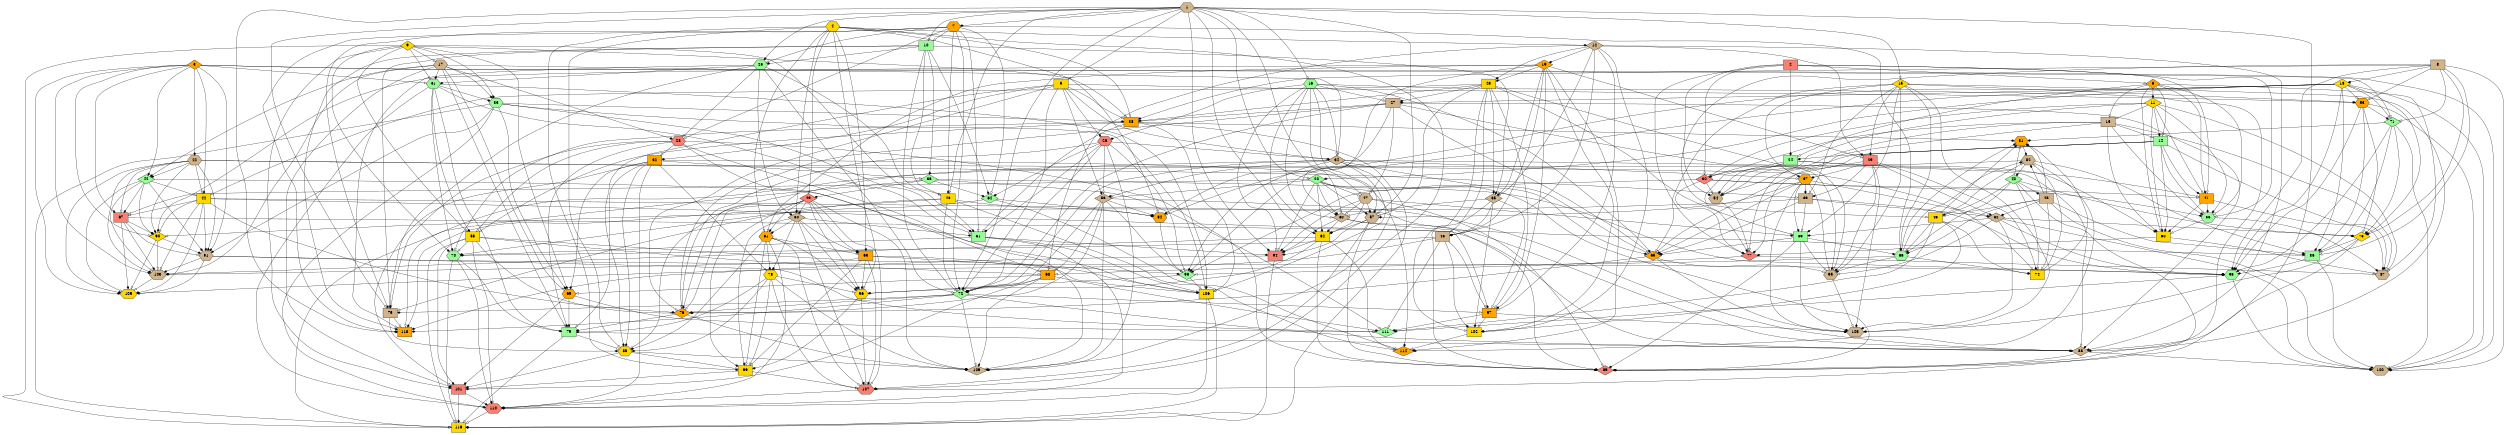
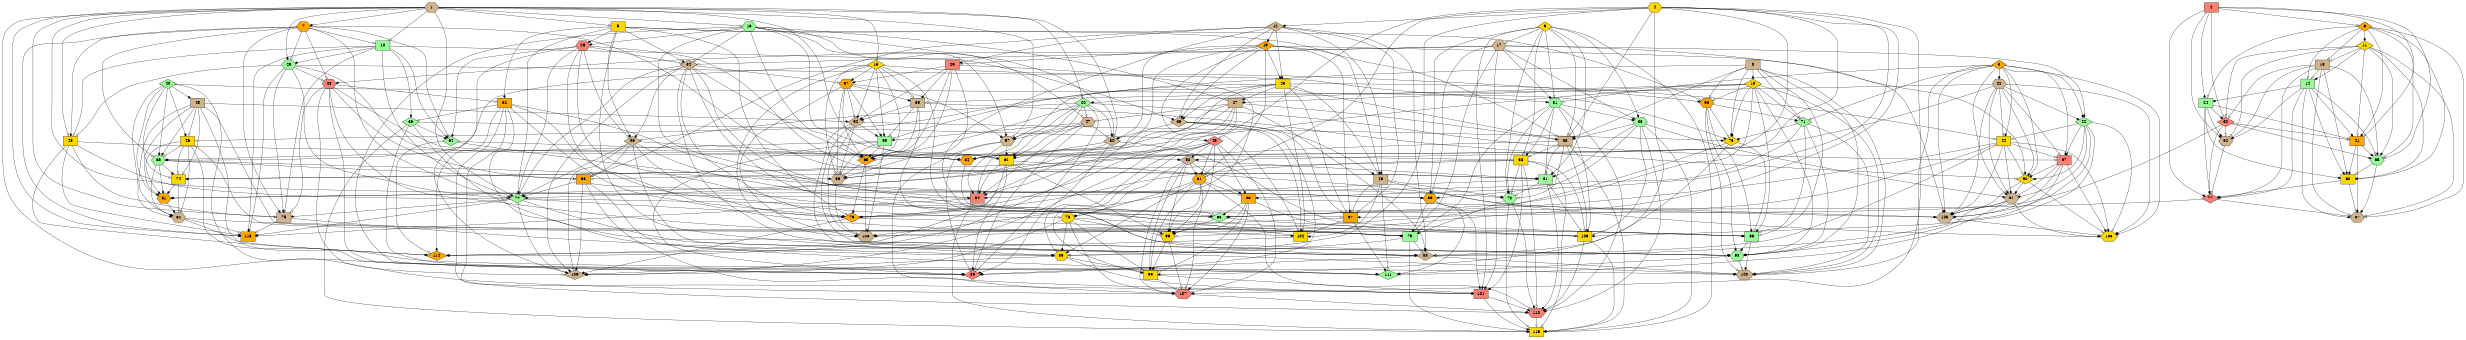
edge "15" -> "29": now "15" -> "52"
node "38": fillcolor orange -> tan
edge "82" -> "40": reversed
